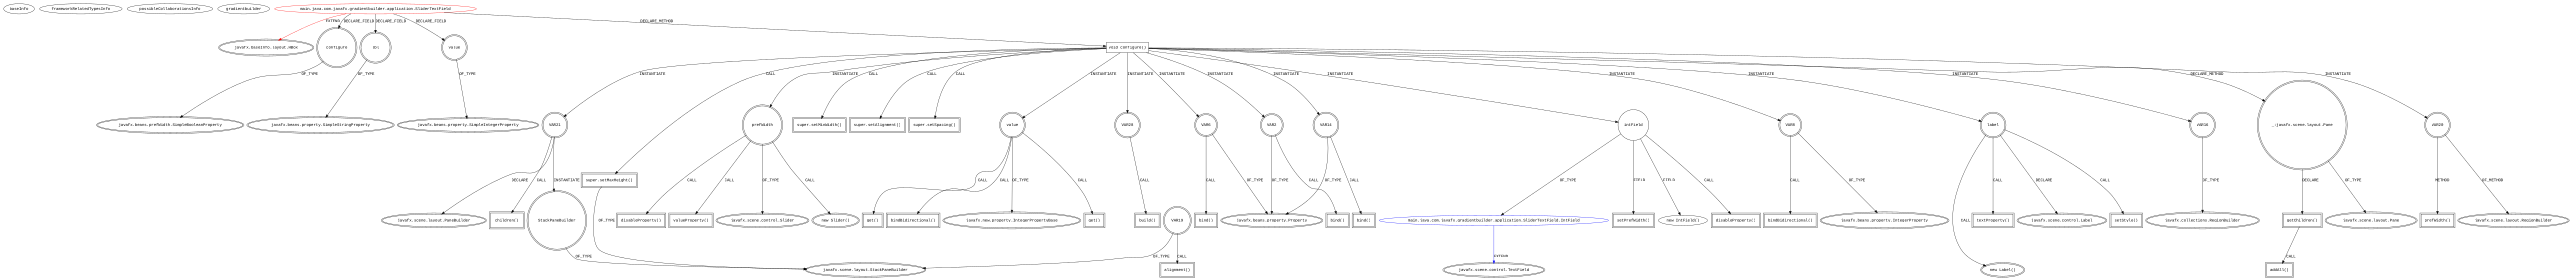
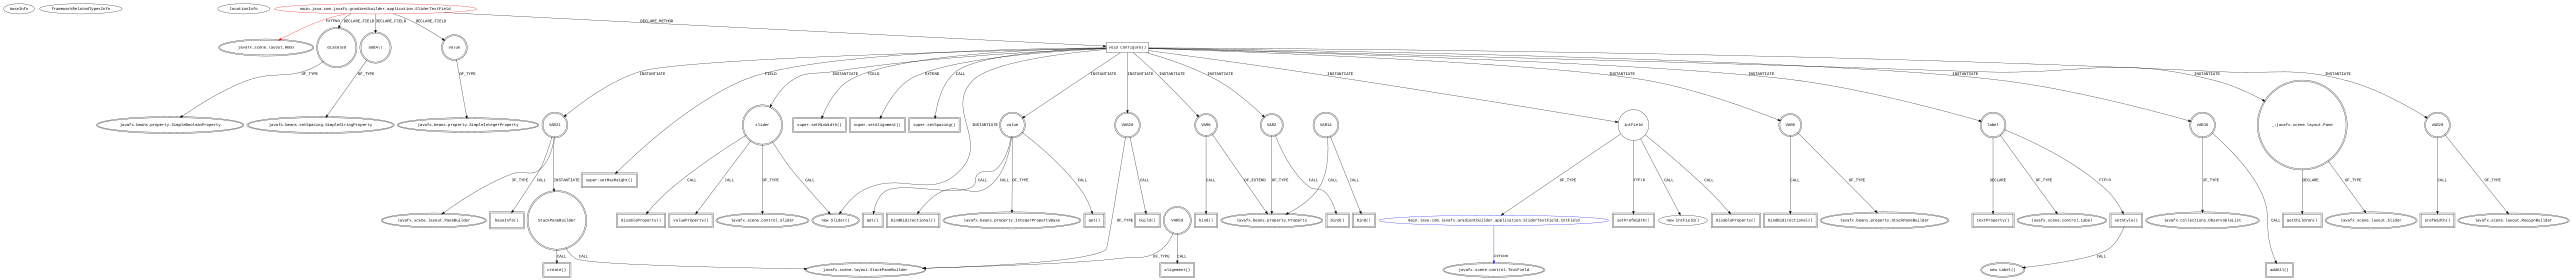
node "possibleCollaborationsInfo": removed
node "gradientbuilder": label "gradientbuilder" -> "locationInfo"
node "javafx.baseInfo.layout.HBox": label "javafx.baseInfo.layout.HBox" -> "javafx.scene.layout.HBox"
node "configure": label "configure" -> "disabled"
node "lbl": label "lbl" -> "addAll"
edge "void configure()" -> "VAR14": now "void configure()" -> "new Slider()"
edge "void configure()" -> "super.setMaxHeight()": label "CALL" -> "FIELD"
edge "void configure()" -> "super.setMinWidth()": label "CALL" -> "FIELD"
edge "void configure()" -> "super.setAlignment()": label "CALL" -> "EXTEND"
edge "void configure()" -> "_:javafx.scene.layout.Pane": label "DECLARE_METHOD" -> "INSTANTIATE"
node "javafx.beans.prefWidth.SimpleBooleanProperty": label "javafx.beans.prefWidth.SimpleBooleanProperty" -> "javafx.beans.property.SimpleBooleanProperty"
node "javafx.beans.property.SimpleStringProperty": label "javafx.beans.property.SimpleStringProperty" -> "javafx.beans.setSpacing.SimpleStringProperty"
node "prefWidth": label "prefWidth" -> "slider"
edge "VAR21" -> "javafx.scene.layout.PaneBuilder": label "DECLARE" -> "OF_TYPE"
edge "VAR6" -> "javafx.beans.property.Property": label "OF_TYPE" -> "OF_EXTEND"
edge "VAR14" -> "javafx.beans.property.Property": label "OF_TYPE" -> "CALL"
edge "intField" -> "new IntField()": label "FIELD" -> "CALL"
edge "label" -> "textProperty()": label "CALL" -> "DECLARE"
edge "label" -> "javafx.scene.control.Label": label "DECLARE" -> "OF_TYPE"
edge "label" -> "setStyle()": label "CALL" -> "FIELD"
edge "VAR20" -> "prefWidth()": label "METHOD" -> "CALL"
edge "VAR20" -> "javafx.scene.layout.RegionBuilder": label "OF_METHOD" -> "OF_TYPE"
edge "label" -> "new Label()": now "setStyle()" -> "new Label()"
node "children()": label "children()" -> "baseInfo()"
node "javafx.new.property.IntegerPropertyBase": label "javafx.new.property.IntegerPropertyBase" -> "javafx.beans.property.IntegerPropertyBase"
node "VAR19": label "VAR19" -> "VAR59"
node "javafx.beans.property.IntegerProperty": label "javafx.beans.property.IntegerProperty" -> "javafx.beans.property.StackPaneBuilder"
node "javafx.collections.RegionBuilder": label "javafx.collections.RegionBuilder" -> "javafx.collections.ObservableList"
node "javafx.scene.layout.Pane": label "javafx.scene.layout.Pane" -> "javafx.scene.layout.Slider"
edge "getChildren()" -> "addAll()": now "VAR16" -> "addAll()"
edge "StackPaneBuilder" -> "javafx.scene.layout.StackPaneBuilder": label "OF_TYPE" -> "CALL"
edge "super.setMaxHeight()" -> "javafx.scene.layout.StackPaneBuilder": now "VAR28" -> "javafx.scene.layout.StackPaneBuilder"
node "create()": added
